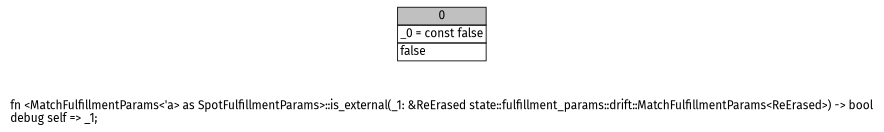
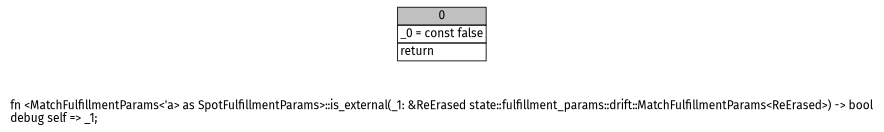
node "0": text "false" -> "return"
